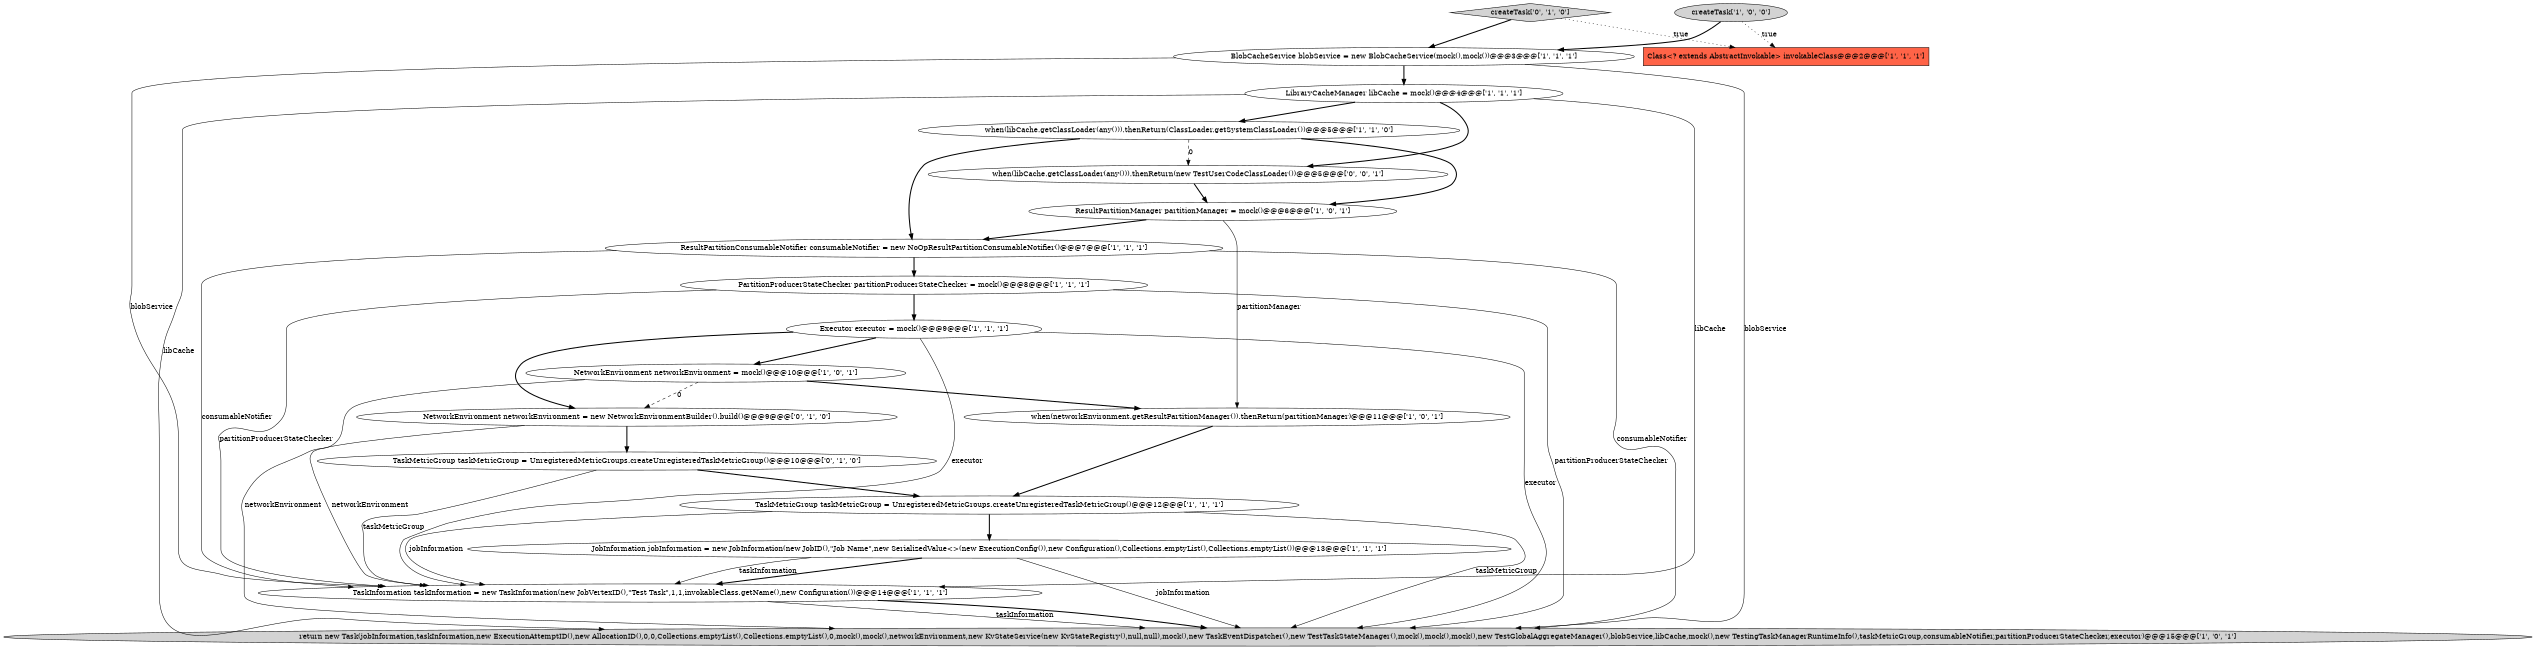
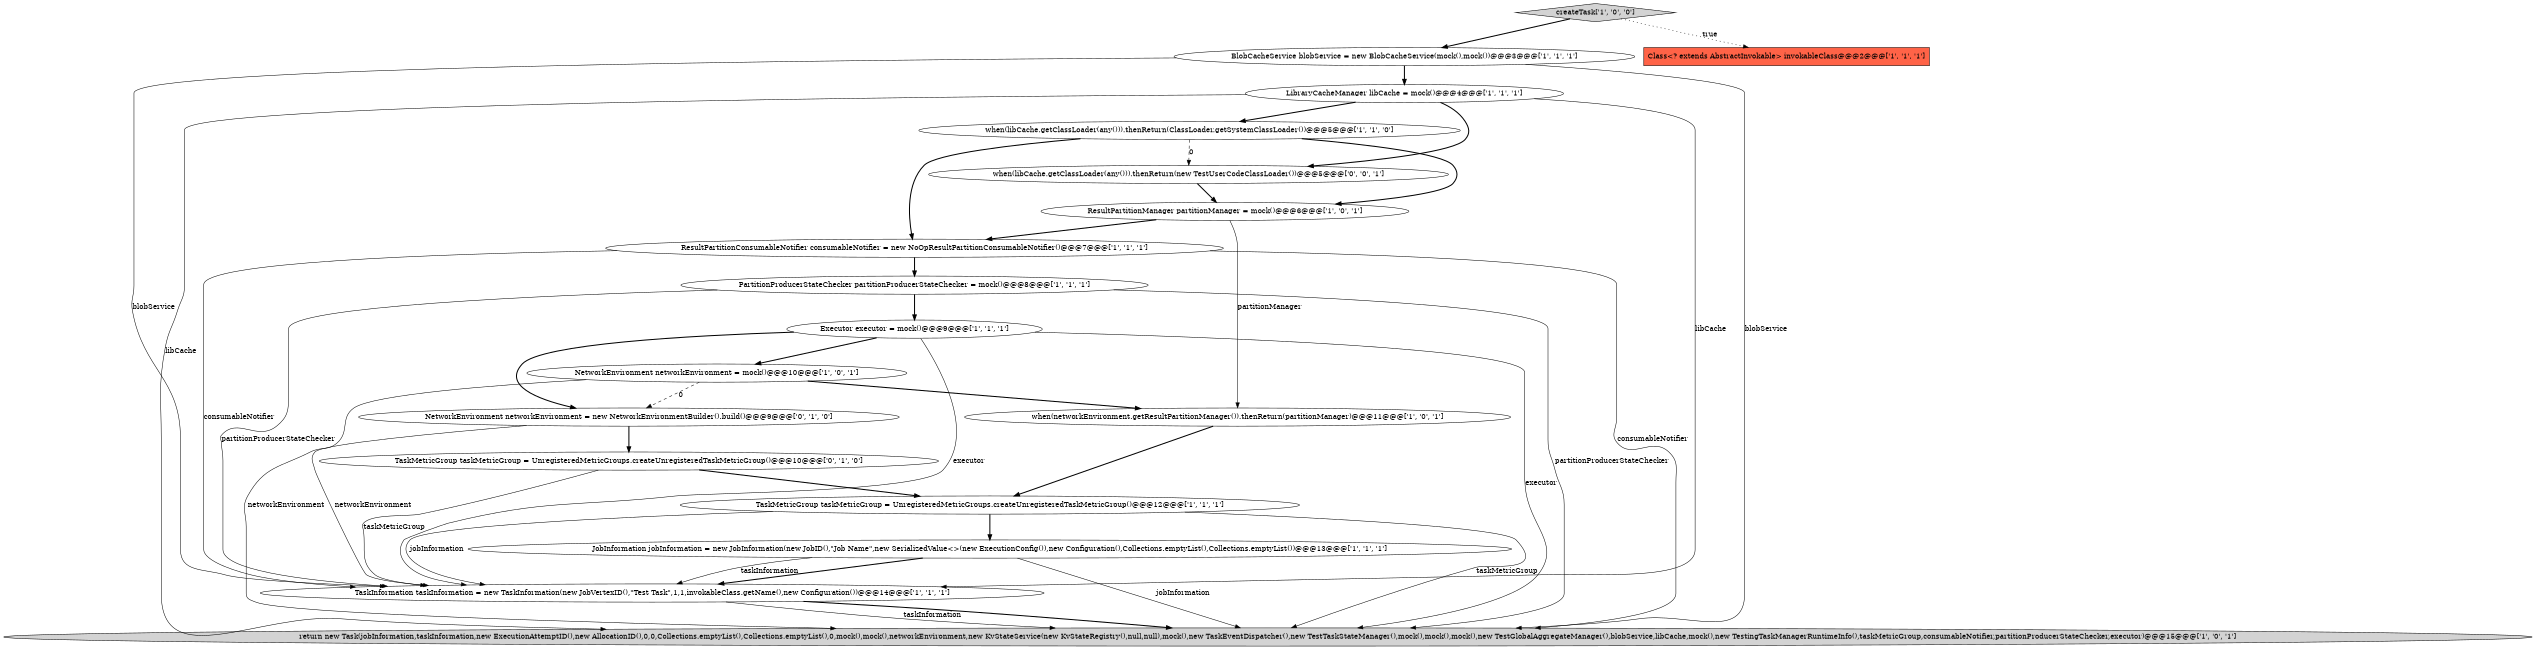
node "createTask['0', '1', '0']": removed
node "createTask['1', '0', '0']": shape ellipse -> diamond
